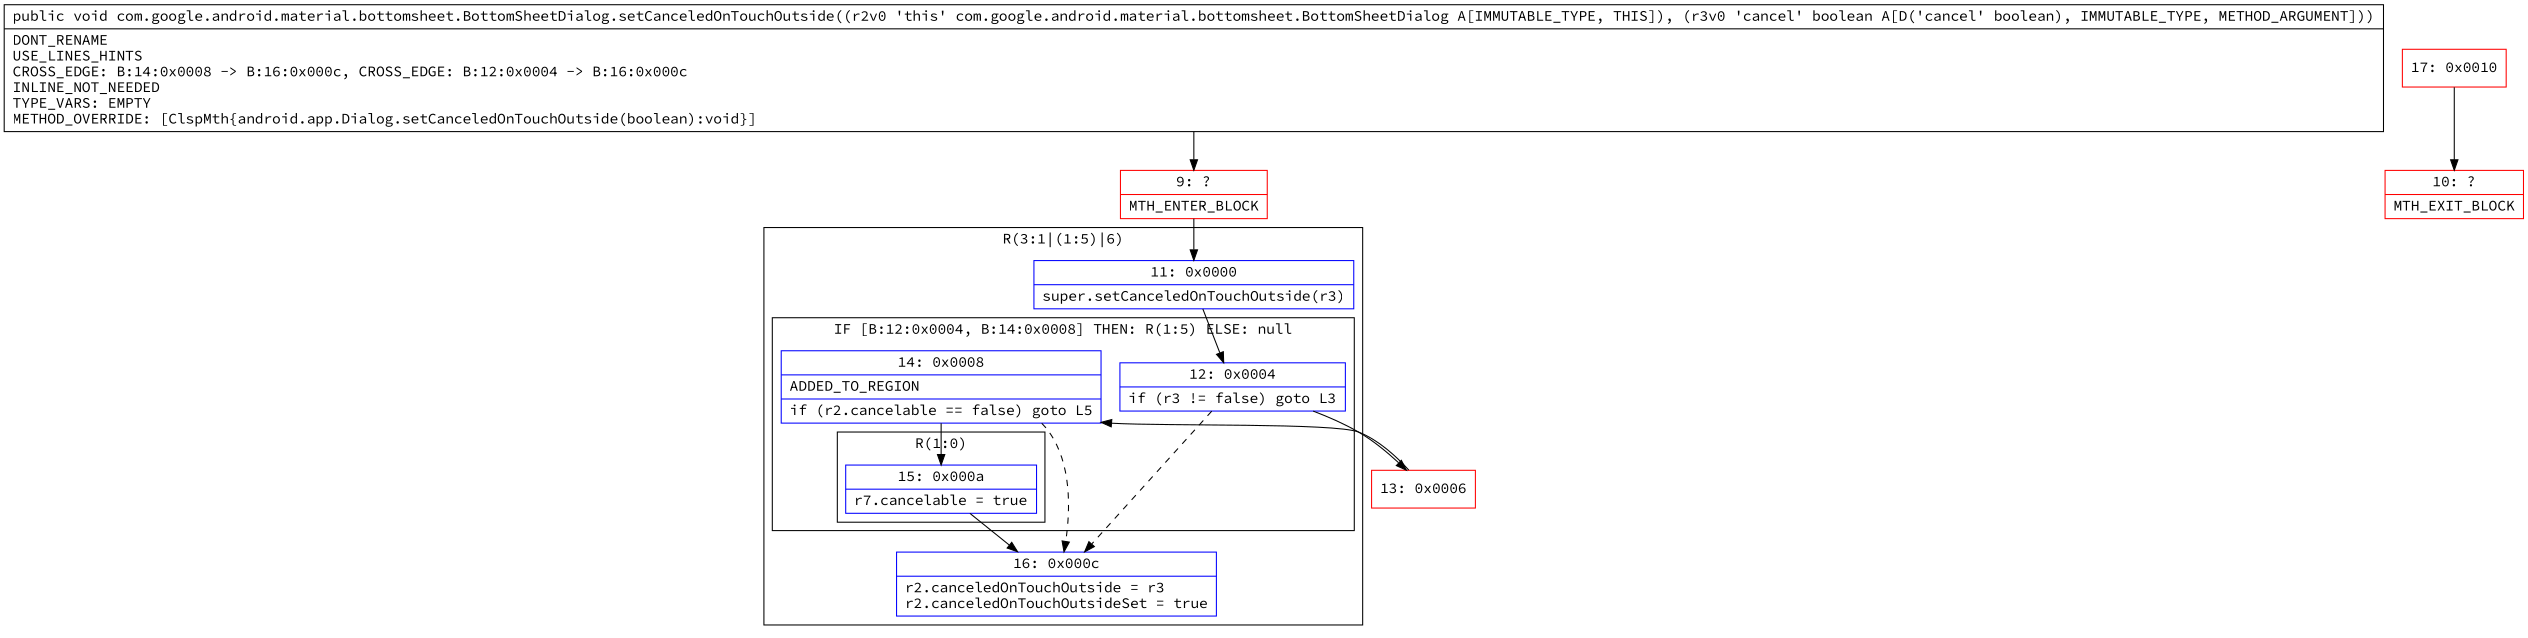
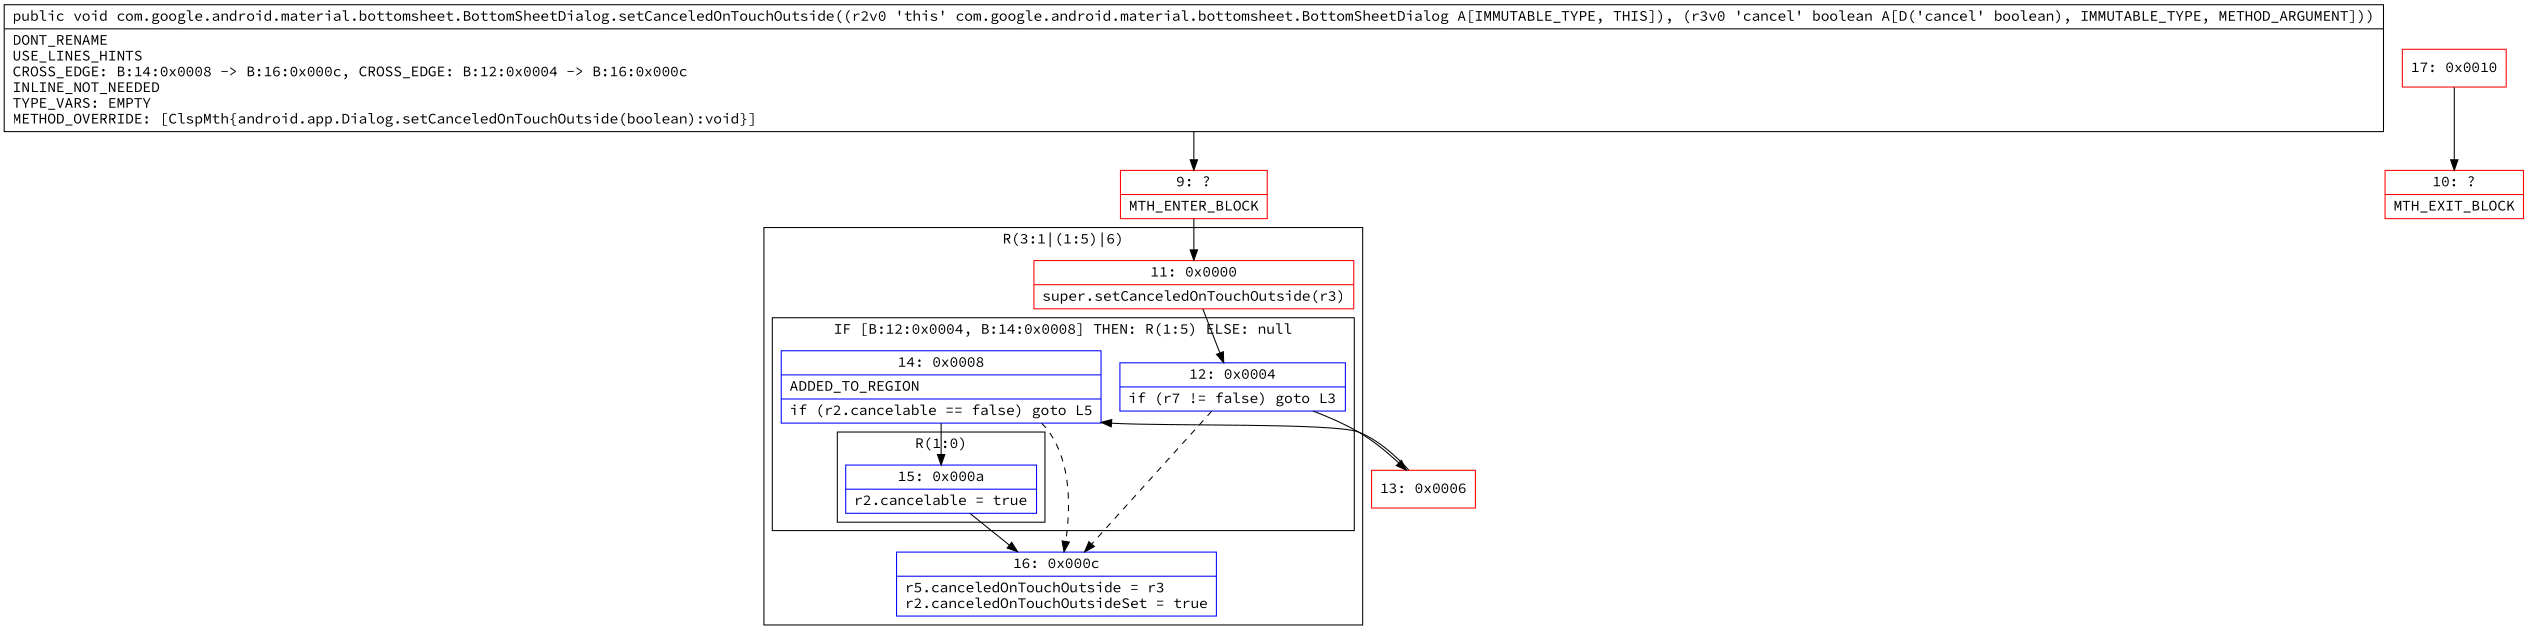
node "11: 0x0000": color blue -> red
node "12: 0x0004": text "if (r3 != false) goto L3" -> "if (r7 != false) goto L3"
node "15: 0x000a": text "r7.cancelable = true" -> "r2.cancelable = true"
node "16: 0x000c": text "r2.canceledOnTouchOutside = r3" -> "r5.canceledOnTouchOutside = r3"
